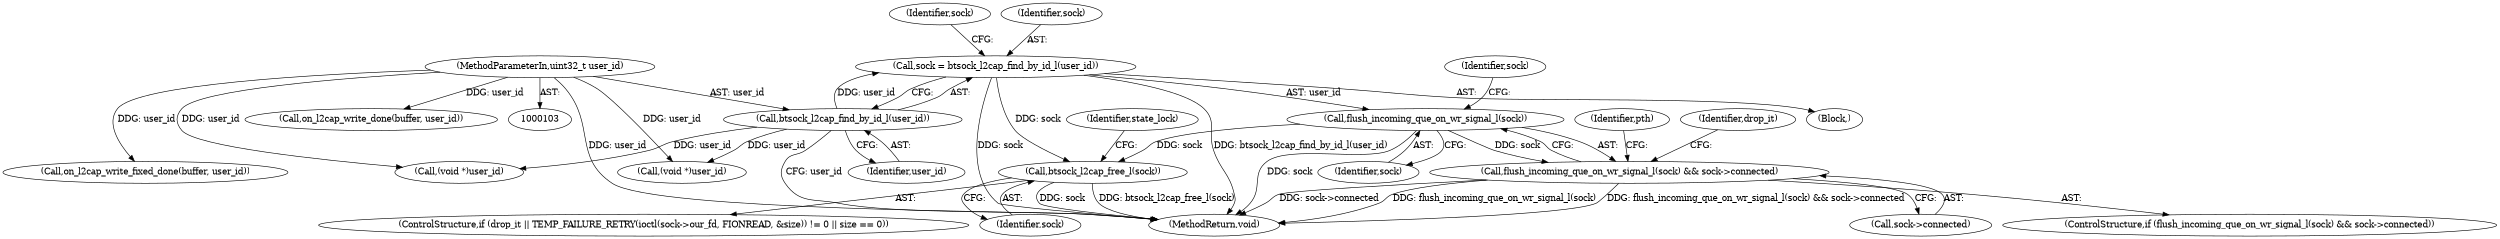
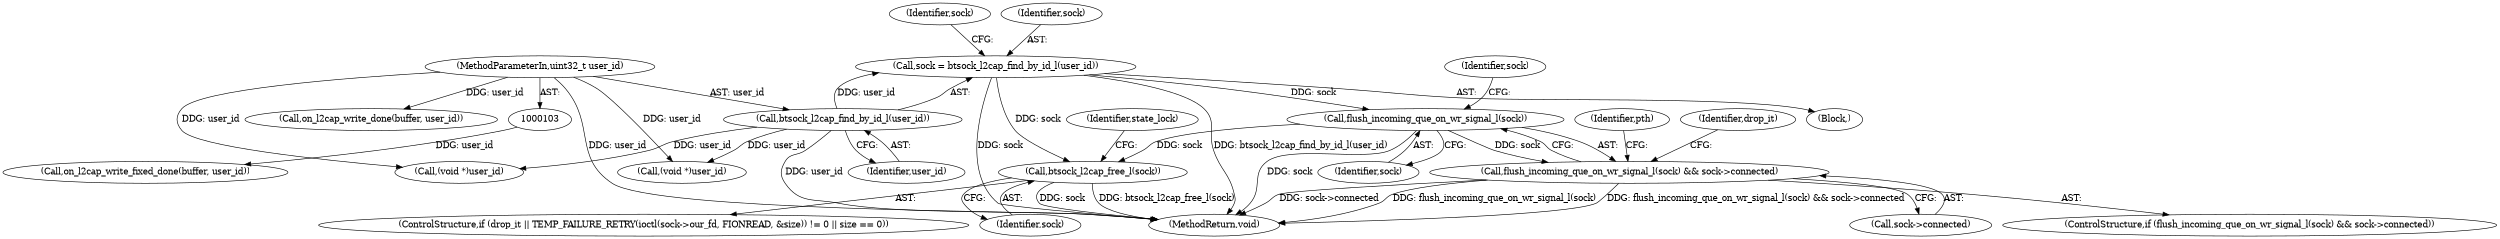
edge "(MethodParameterIn,uint32_t user_id)" -> "(Call,on_l2cap_write_fixed_done(buffer, user_id))": now "1000103" -> "(Call,on_l2cap_write_fixed_done(buffer, user_id))"
edge "(Call,sock = btsock_l2cap_find_by_id_l(user_id))" -> "(Call,btsock_l2cap_find_by_id_l(user_id))": removed, label "CFG:"
edge "(Call,sock = btsock_l2cap_find_by_id_l(user_id))" -> "(Call,flush_incoming_que_on_wr_signal_l(sock))": label "AST: user_id" -> "DDG: sock"
edge "(Call,btsock_l2cap_find_by_id_l(user_id))" -> "(MethodReturn,void)": label "CFG: user_id" -> "DDG: user_id"
